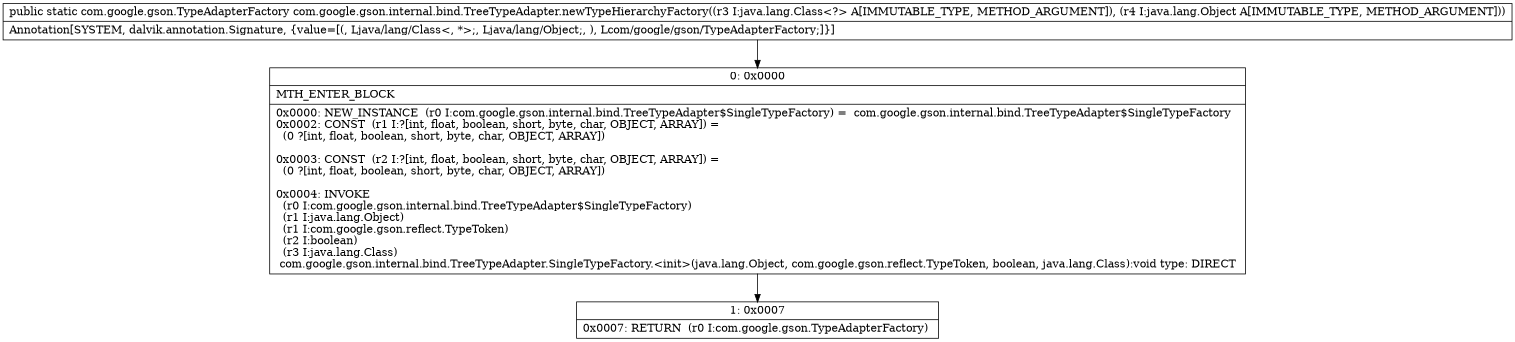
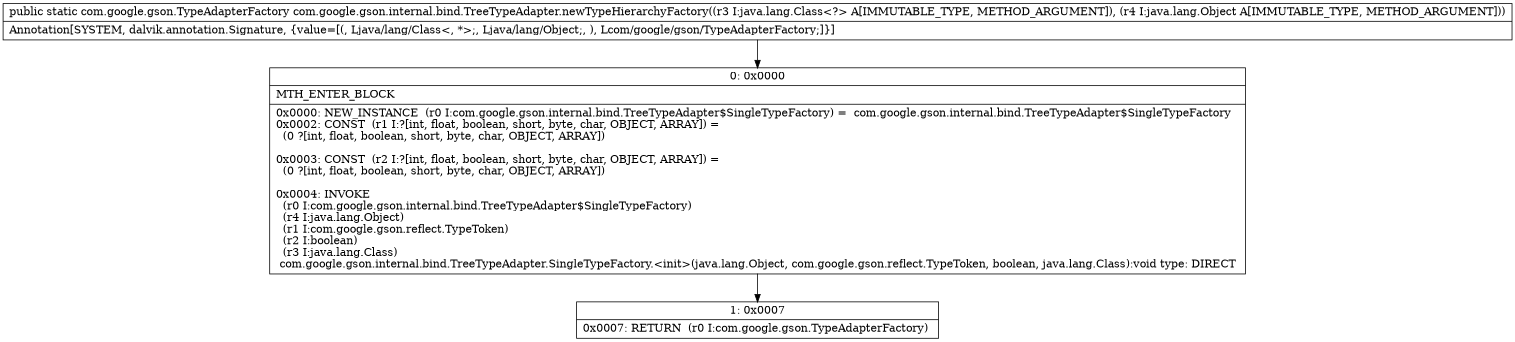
node "0: 0x0000": text "(r1 I:java.lang.Object)" -> "(r4 I:java.lang.Object)"
